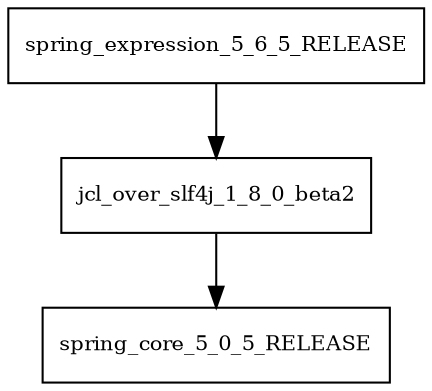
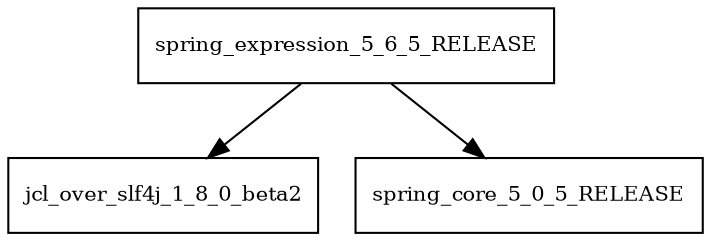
edge "jcl_over_slf4j_1_8_0_beta2" -> "spring_core_5_0_5_RELEASE": now "spring_expression_5_6_5_RELEASE" -> "spring_core_5_0_5_RELEASE"
